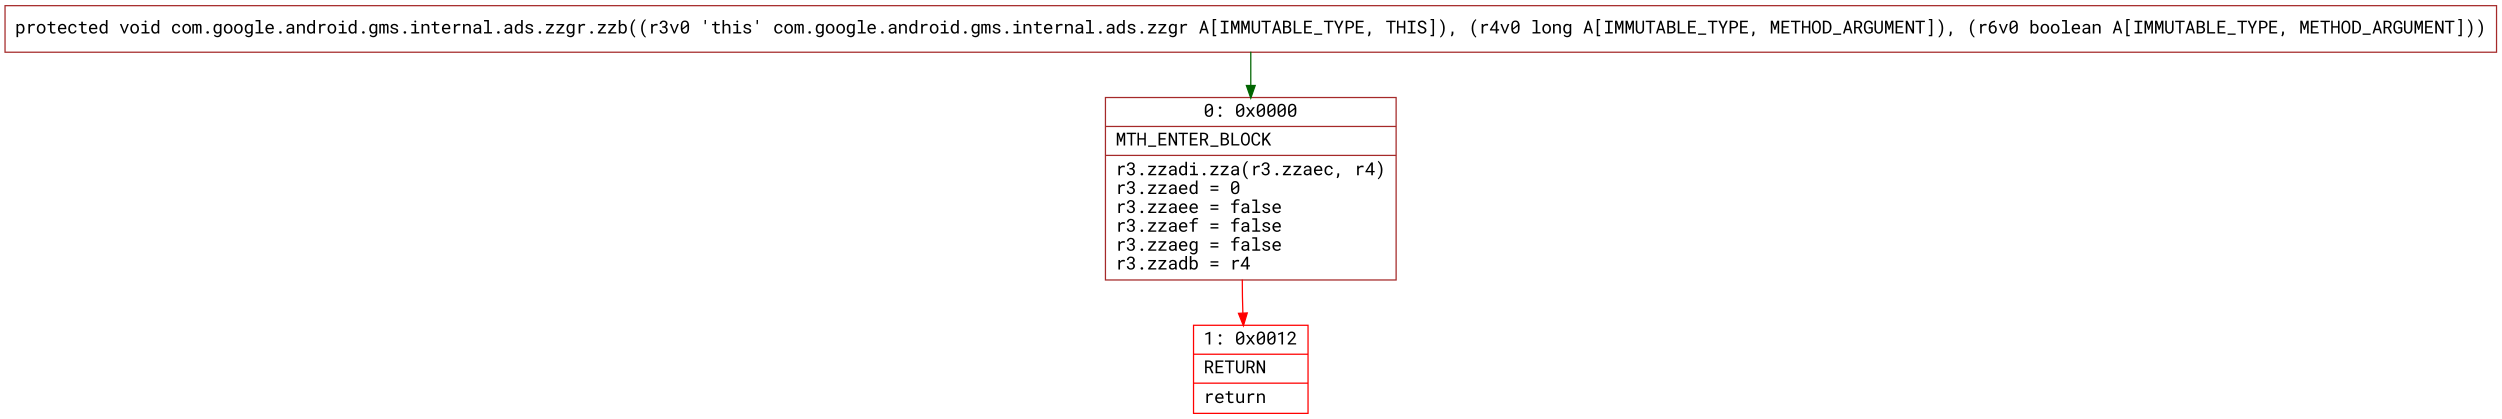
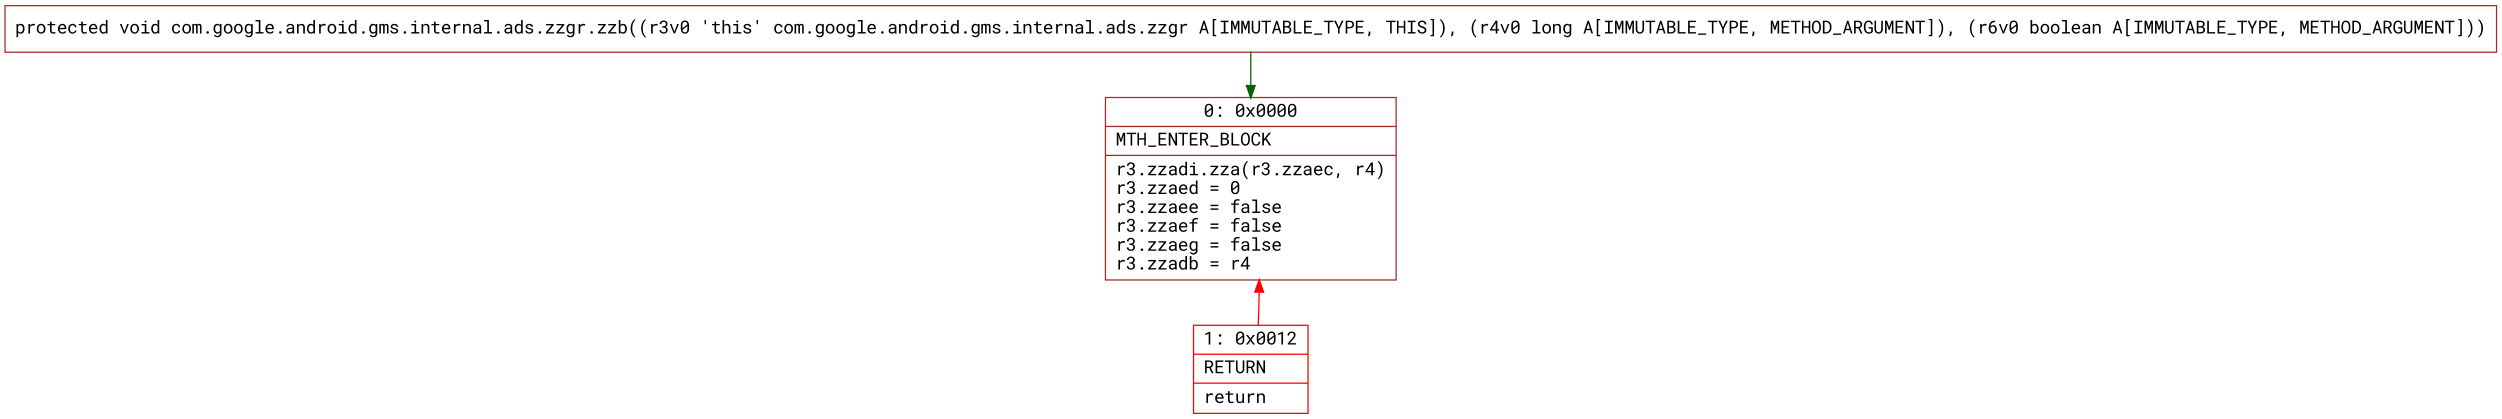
edge "0: 0x0000" -> "1: 0x0012": reversed
